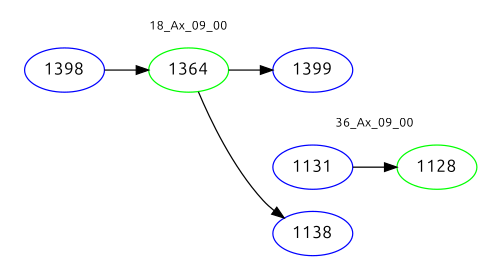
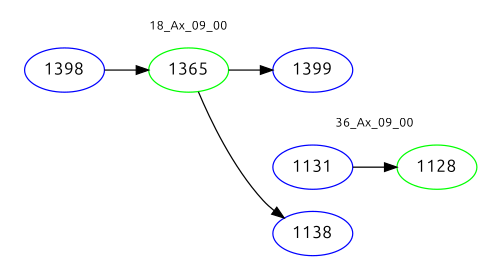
node "1364": label "1364" -> "1365"
